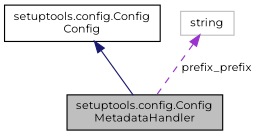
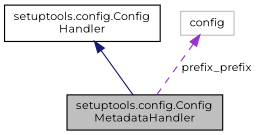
node "setuptools.config.Config Config": label "setuptools.config.Config Config" -> "setuptools.config.Config Handler"
node "string": label "string" -> "config"
